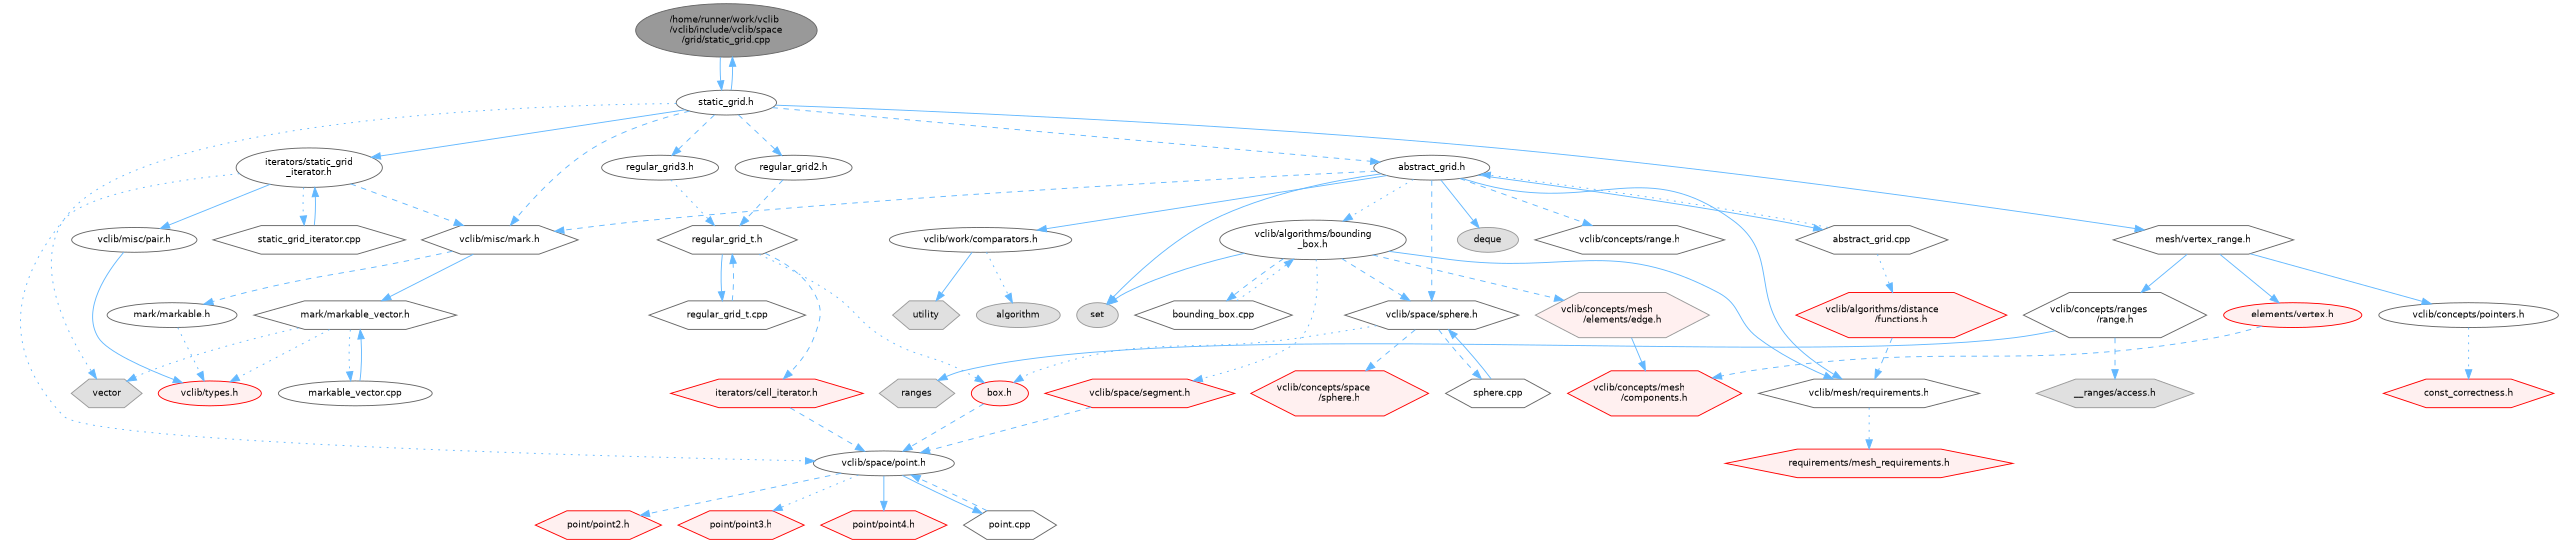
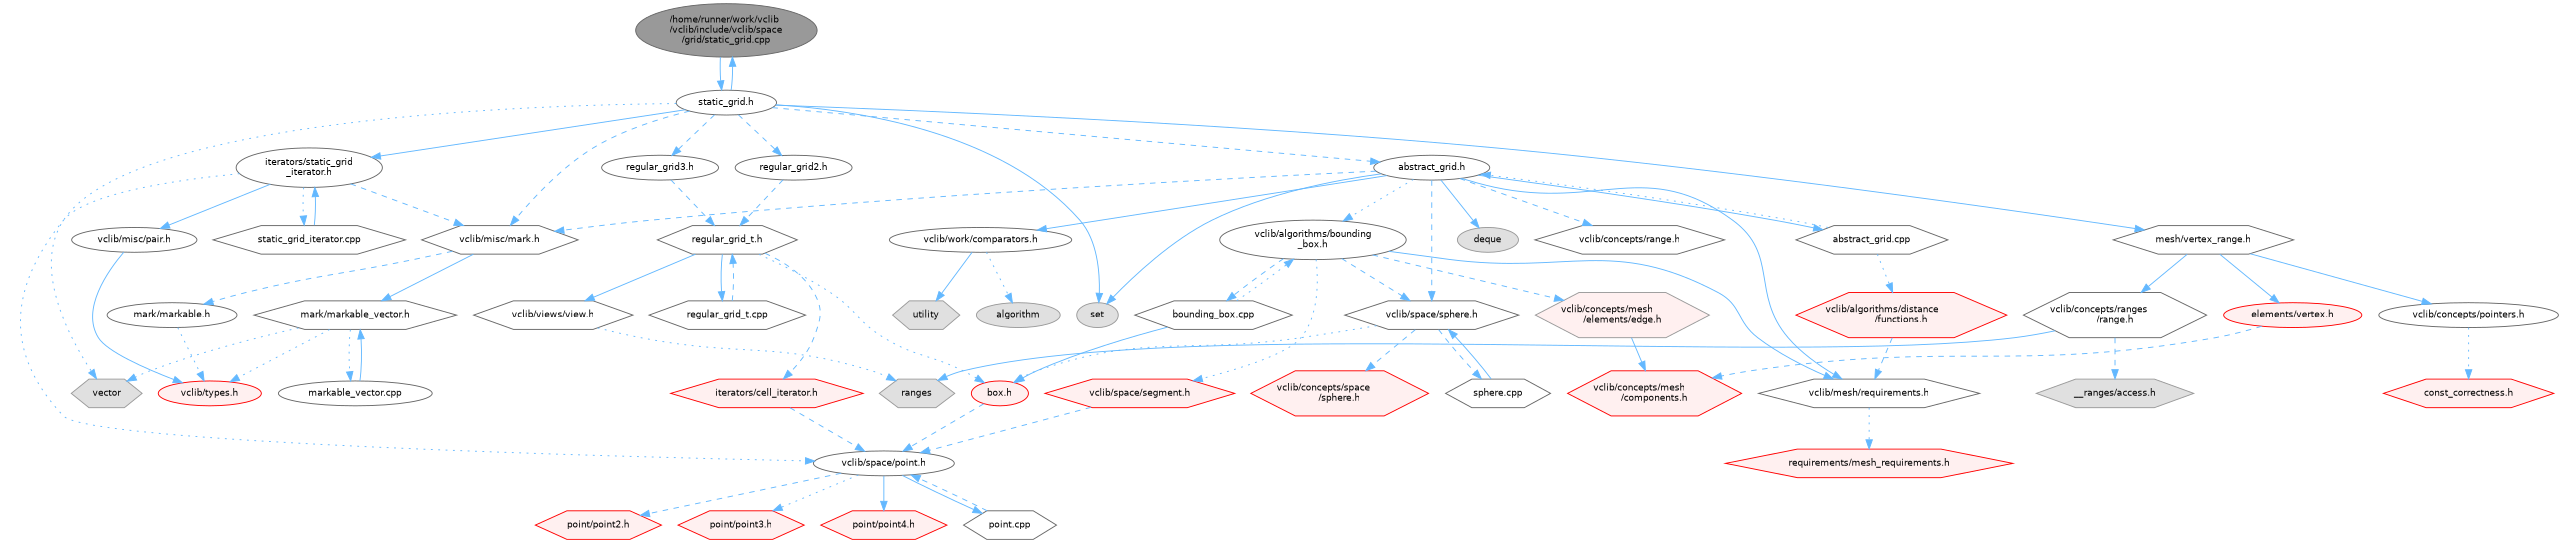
edge "regular_grid3.h" -> "regular_grid_t.h": style dotted -> dashed
edge "vclib/algorithms/bounding _box.h" -> "set": now "static_grid.h" -> "set"
node "vclib/views/view.h": added
edge "bounding_box.cpp" -> "box.h": added
